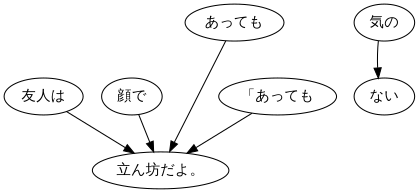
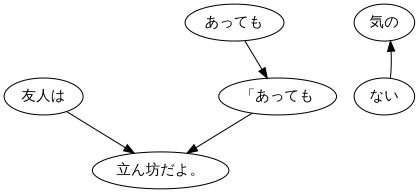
edge "気の" -> "ない": reversed
edge "あっても" -> "立ん坊だよ。": now "あっても" -> "「あっても"
node "顔で": removed
